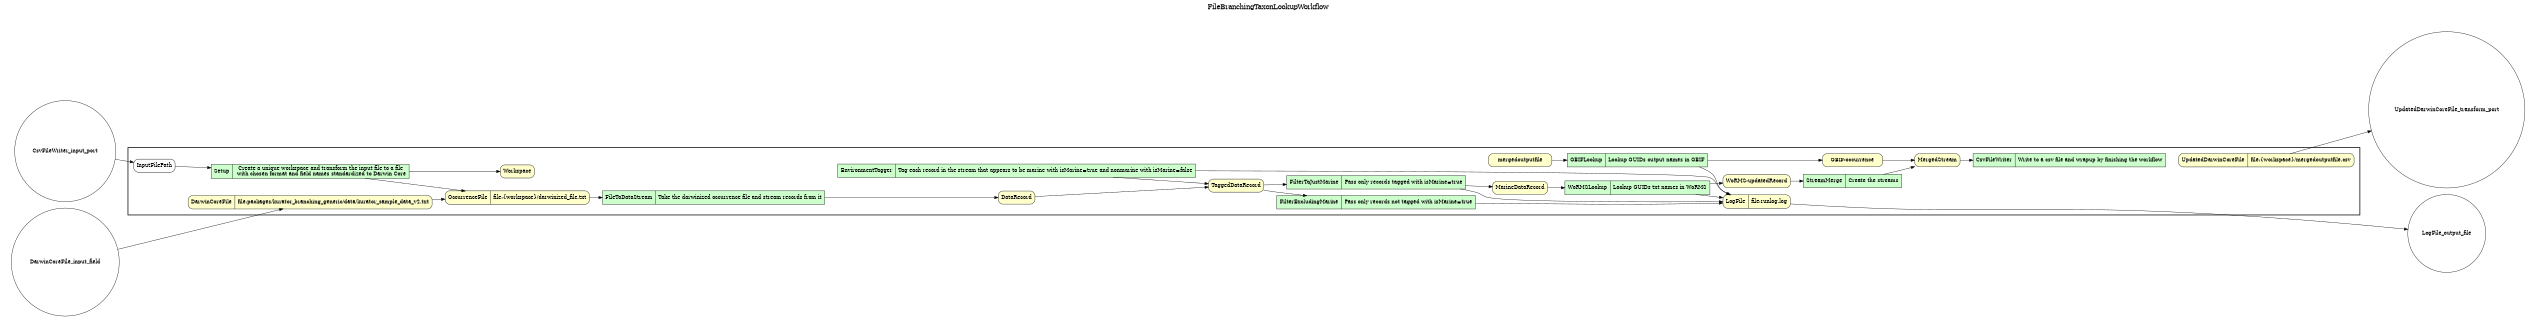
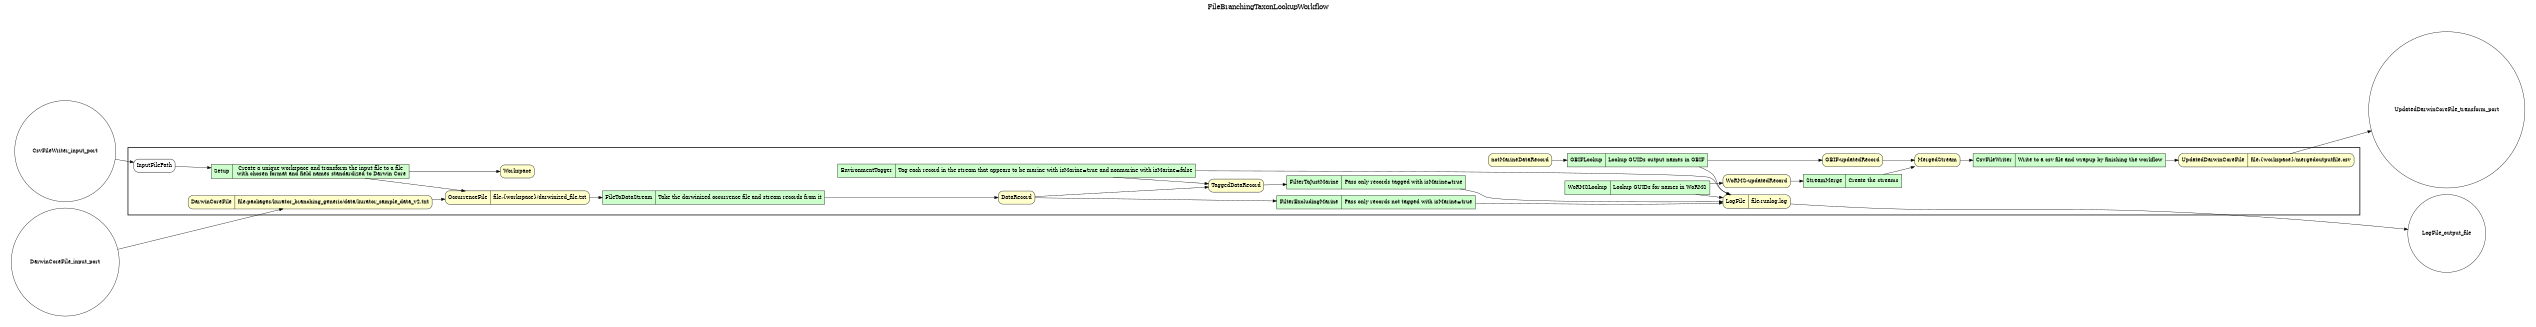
node "mergedoutputfile": label "mergedoutputfile" -> "notMarineDataRecord"
node "GBIF-occurrence": label "GBIF-occurrence" -> "GBIF-updatedRecord"
edge "CsvFileWriter" -> "UpdatedDarwinCoreFile": added
node "MarineDataRecord": removed
node "WoRMSLookup": text "Lookup GUIDs txt names in WoRMS" -> "Lookup GUIDs for names in WoRMS"
edge "TaggedDataRecord" -> "FilterExcludingMarine": now "DataRecord" -> "FilterExcludingMarine"
node "DarwinCoreFile_input_field": label "DarwinCoreFile_input_field" -> "DarwinCoreFile_input_port"
